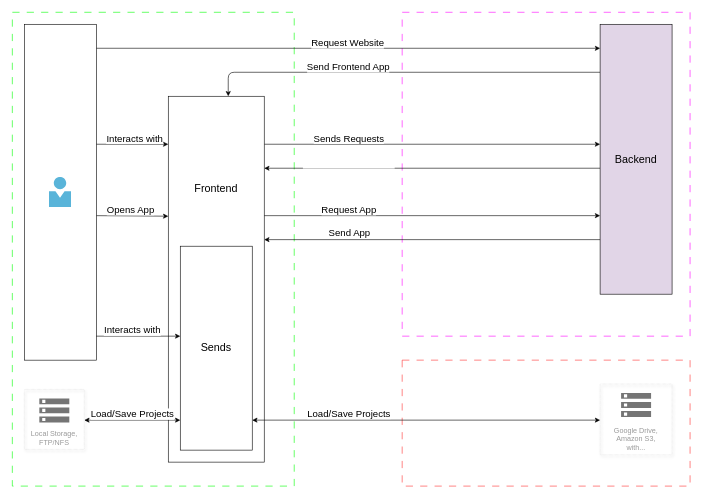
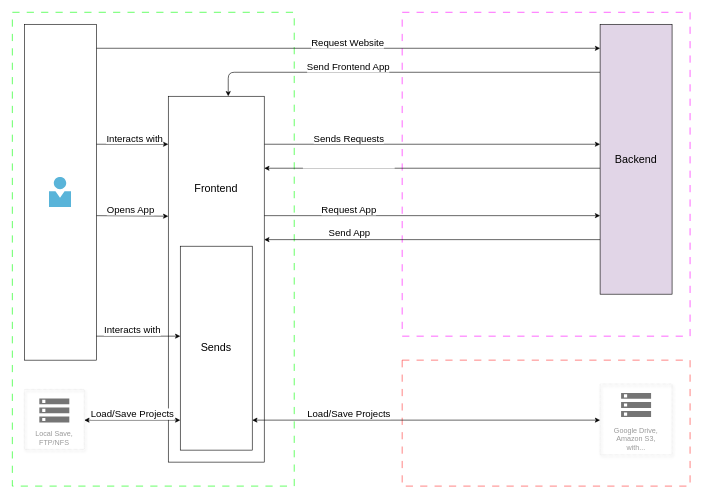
node "Local Storage, FTP/NFS": label "Local Storage, FTP/NFS" -> "Local Save, FTP/NFS"
